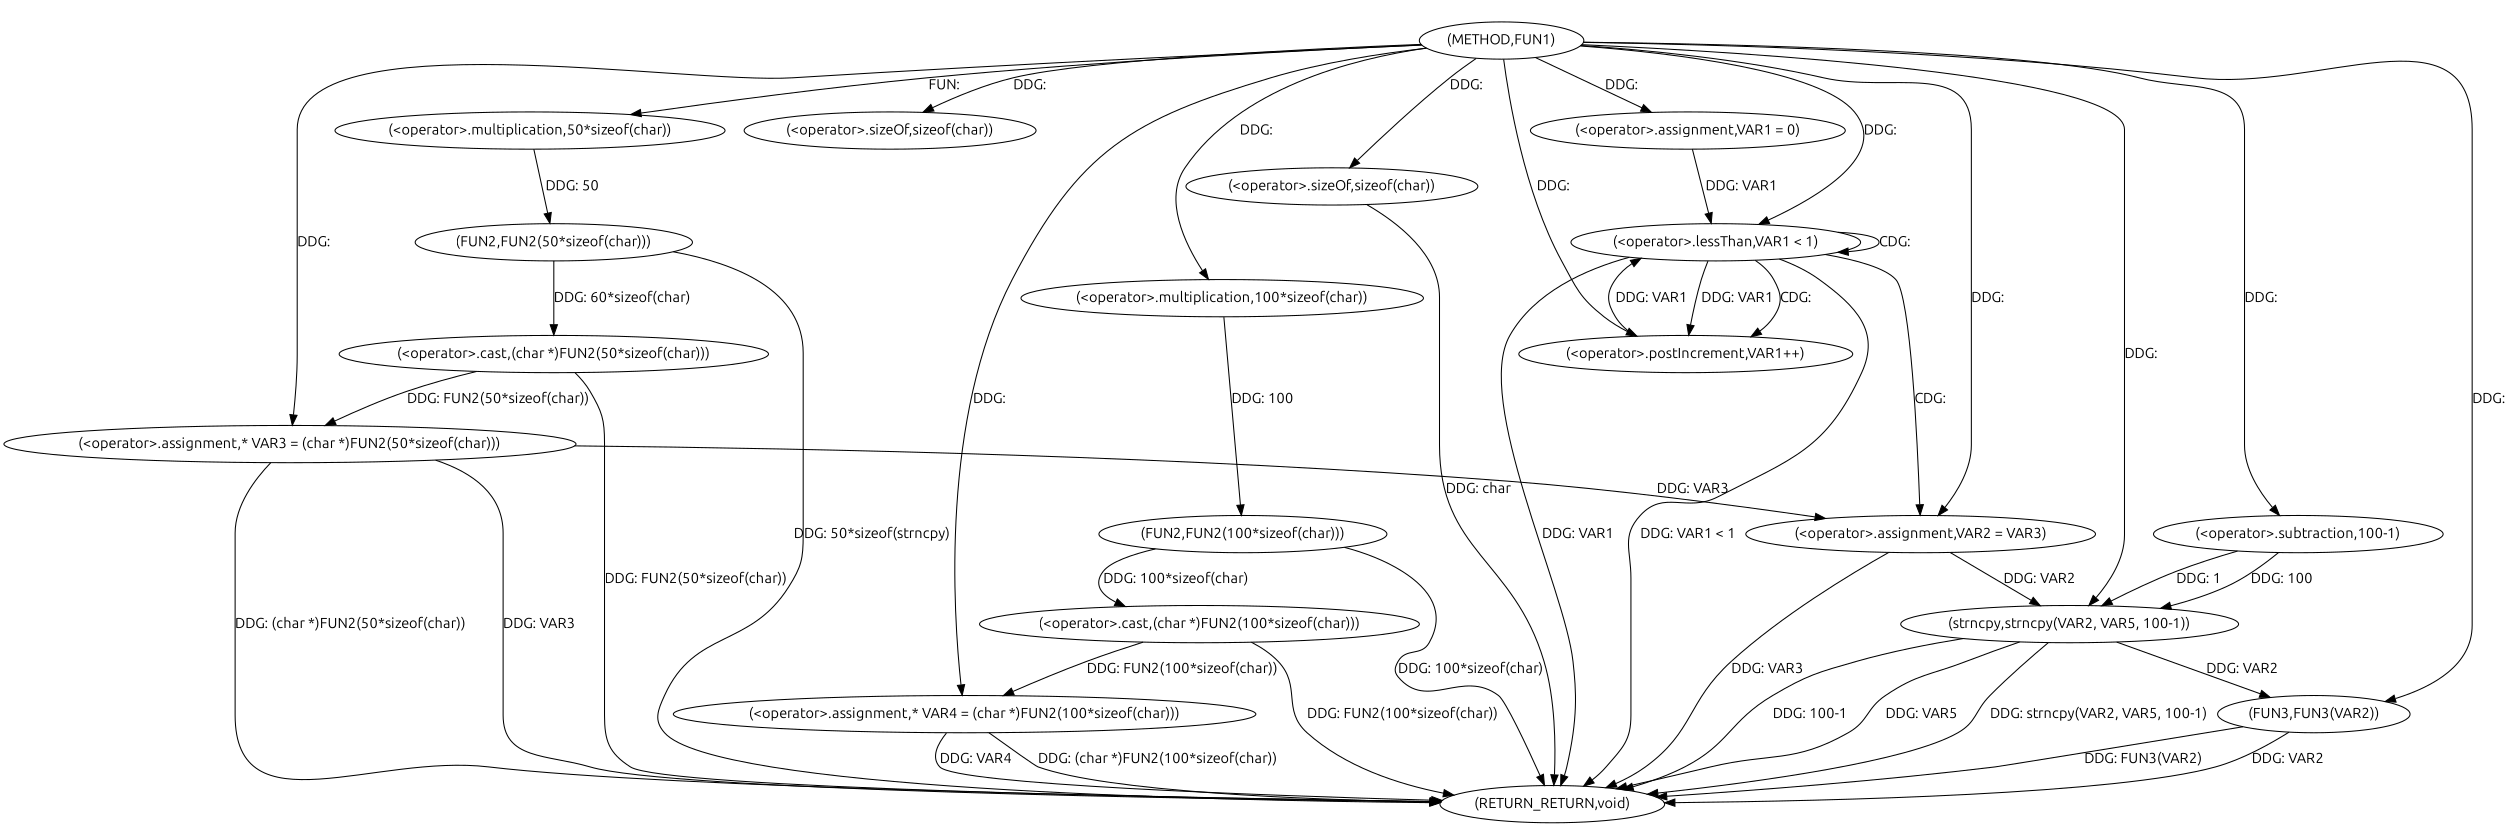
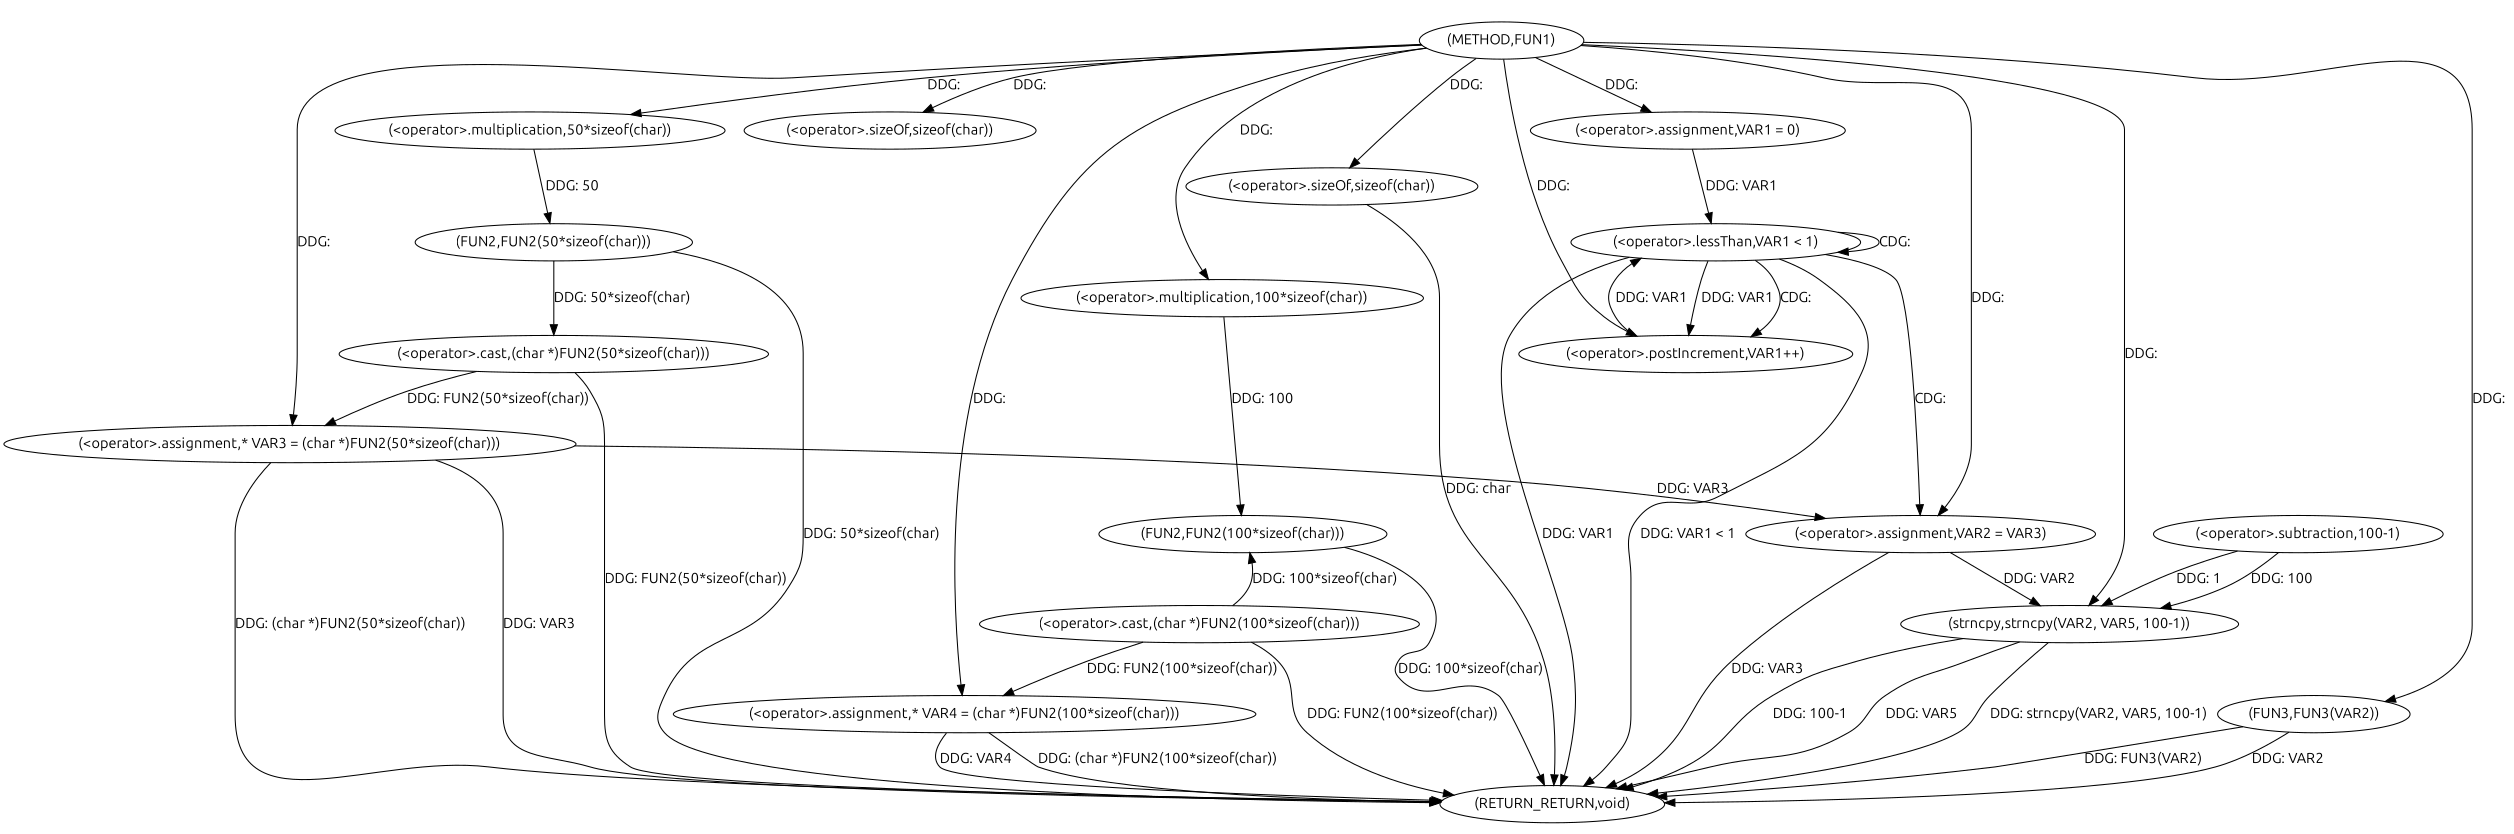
edge "(METHOD,FUN1)" -> "(<operator>.subtraction,100-1)": removed, label "DDG:"
edge "(METHOD,FUN1)" -> "(<operator>.lessThan,VAR1 < 1)": removed, label "DDG:"
edge "(METHOD,FUN1)" -> "(<operator>.multiplication,50*sizeof(char))": label "FUN: " -> "DDG: "
edge "(FUN2,FUN2(50*sizeof(char)))" -> "(<operator>.cast,(char *)FUN2(50*sizeof(char)))": label "DDG: 60*sizeof(char)" -> "DDG: 50*sizeof(char)"
edge "(FUN2,FUN2(50*sizeof(char)))" -> "(RETURN_RETURN,void)": label "DDG: 50*sizeof(strncpy)" -> "DDG: 50*sizeof(char)"
edge "(FUN2,FUN2(100*sizeof(char)))" -> "(<operator>.cast,(char *)FUN2(100*sizeof(char)))": reversed
edge "(strncpy,strncpy(VAR2, VAR5, 100-1))" -> "(FUN3,FUN3(VAR2))": removed, label "DDG: VAR2"
